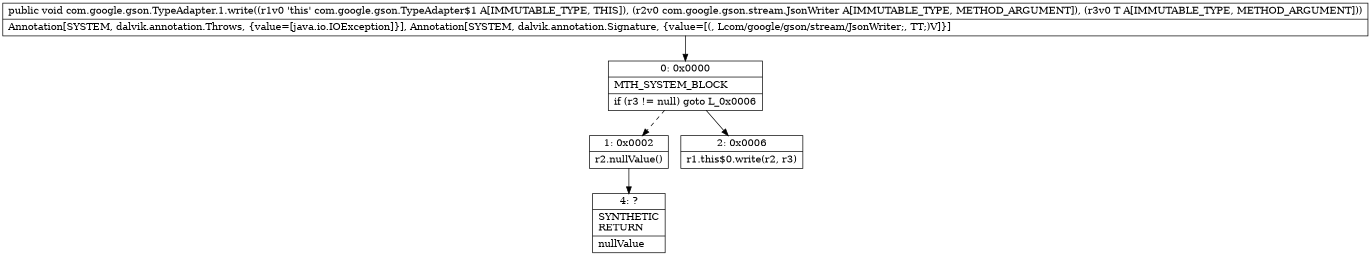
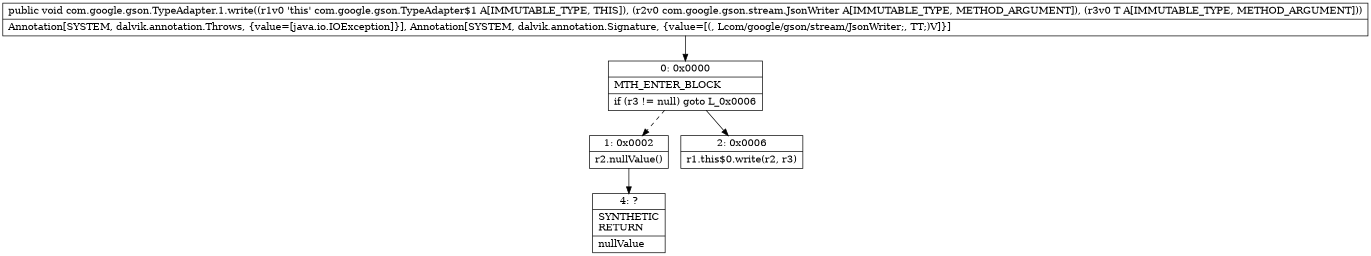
node "0: 0x0000": text "MTH_SYSTEM_BLOCK" -> "MTH_ENTER_BLOCK"
